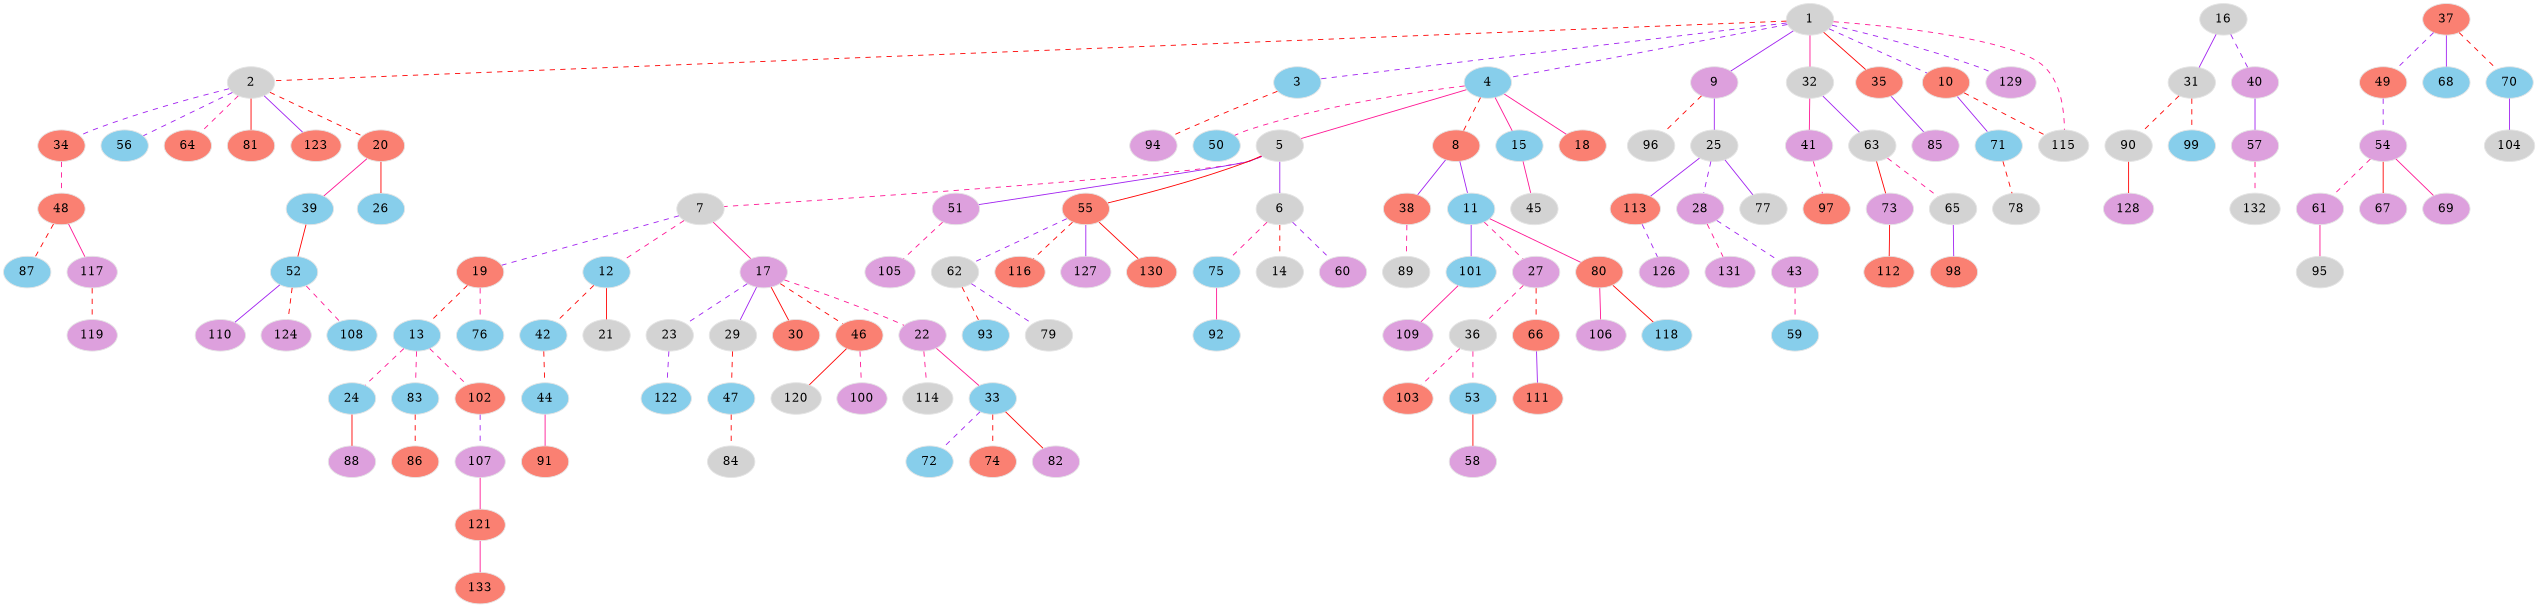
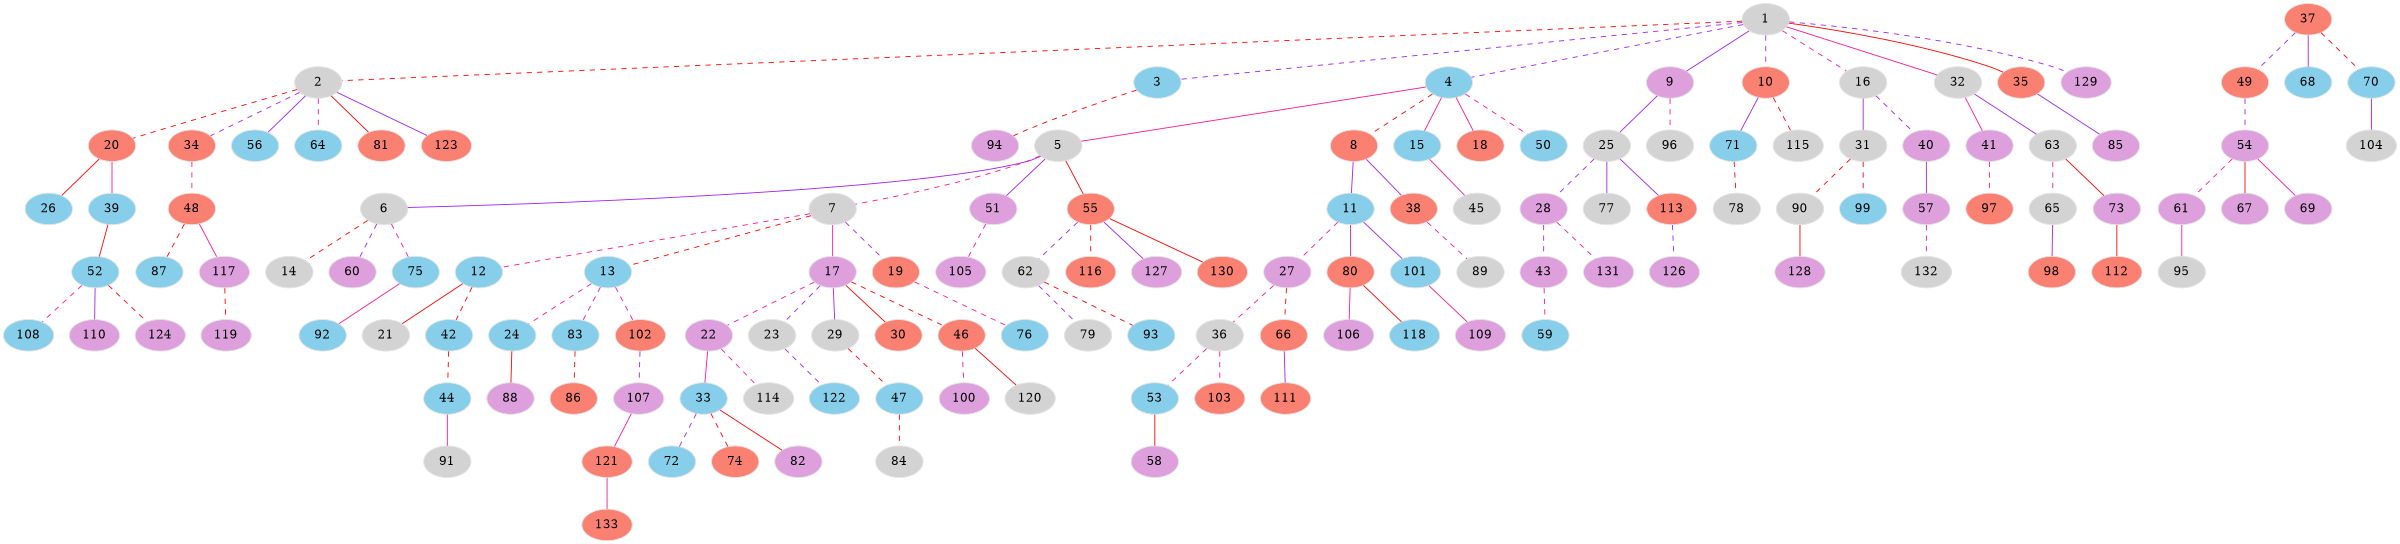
edge "1" -- "115": now "1" -- "16"
edge "2" -- "56": style dashed -> solid
edge "9" -- "96": color red -> deeppink
node "64": fillcolor salmon -> skyblue
edge "19" -- "13": now "7" -- "13"
node "91": fillcolor salmon -> lightgrey
